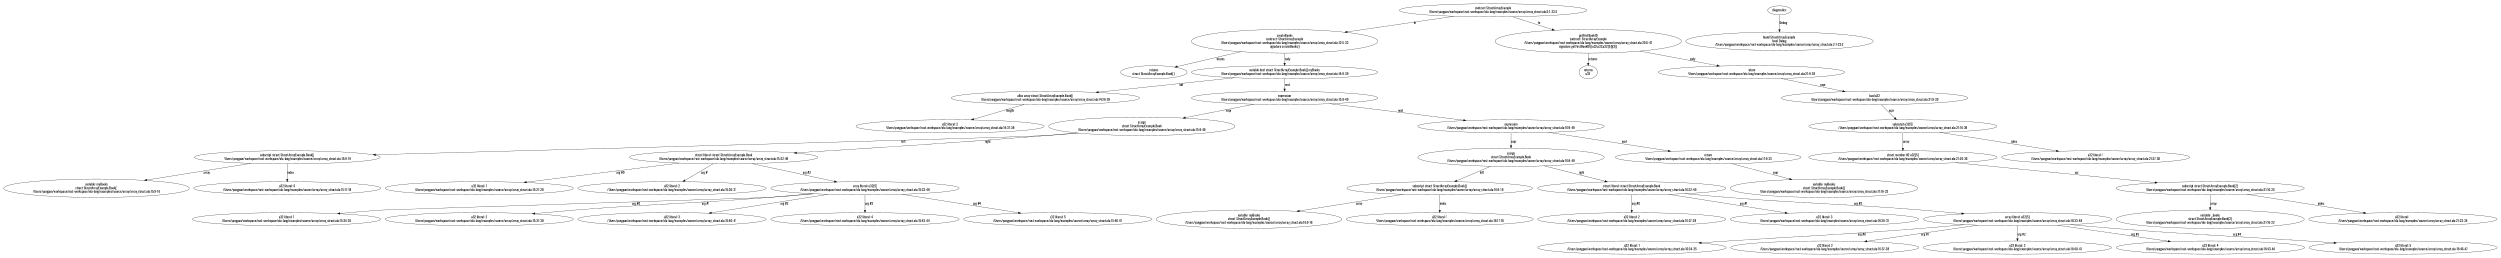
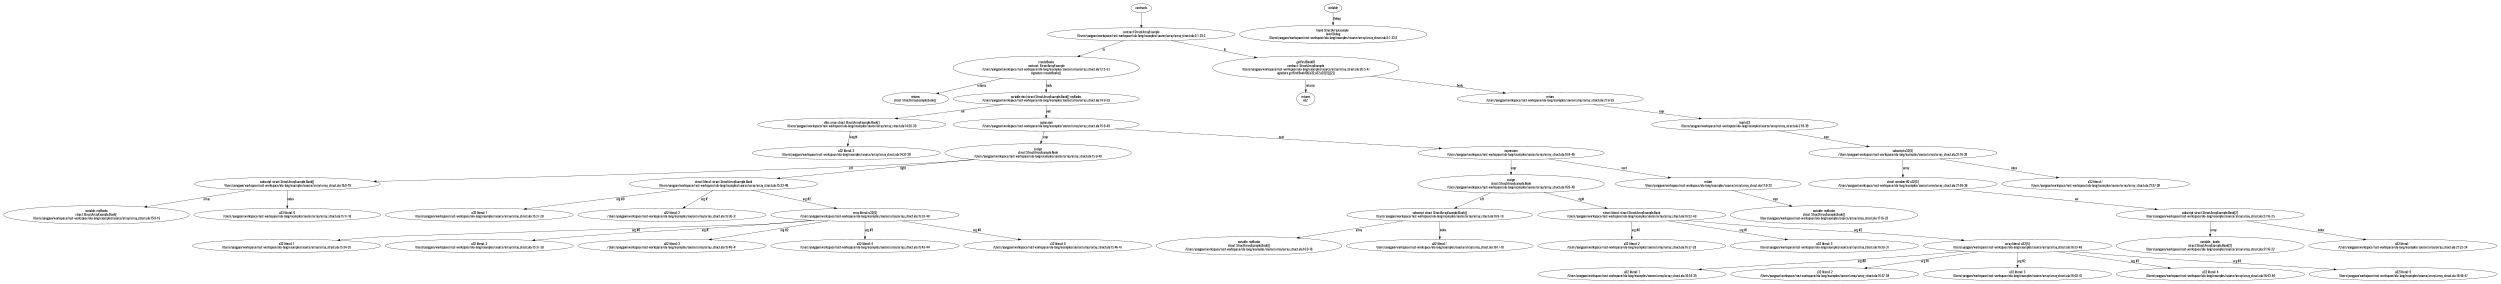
node "contracts": added
node "diagnostics": label "diagnostics" -> "variable"
